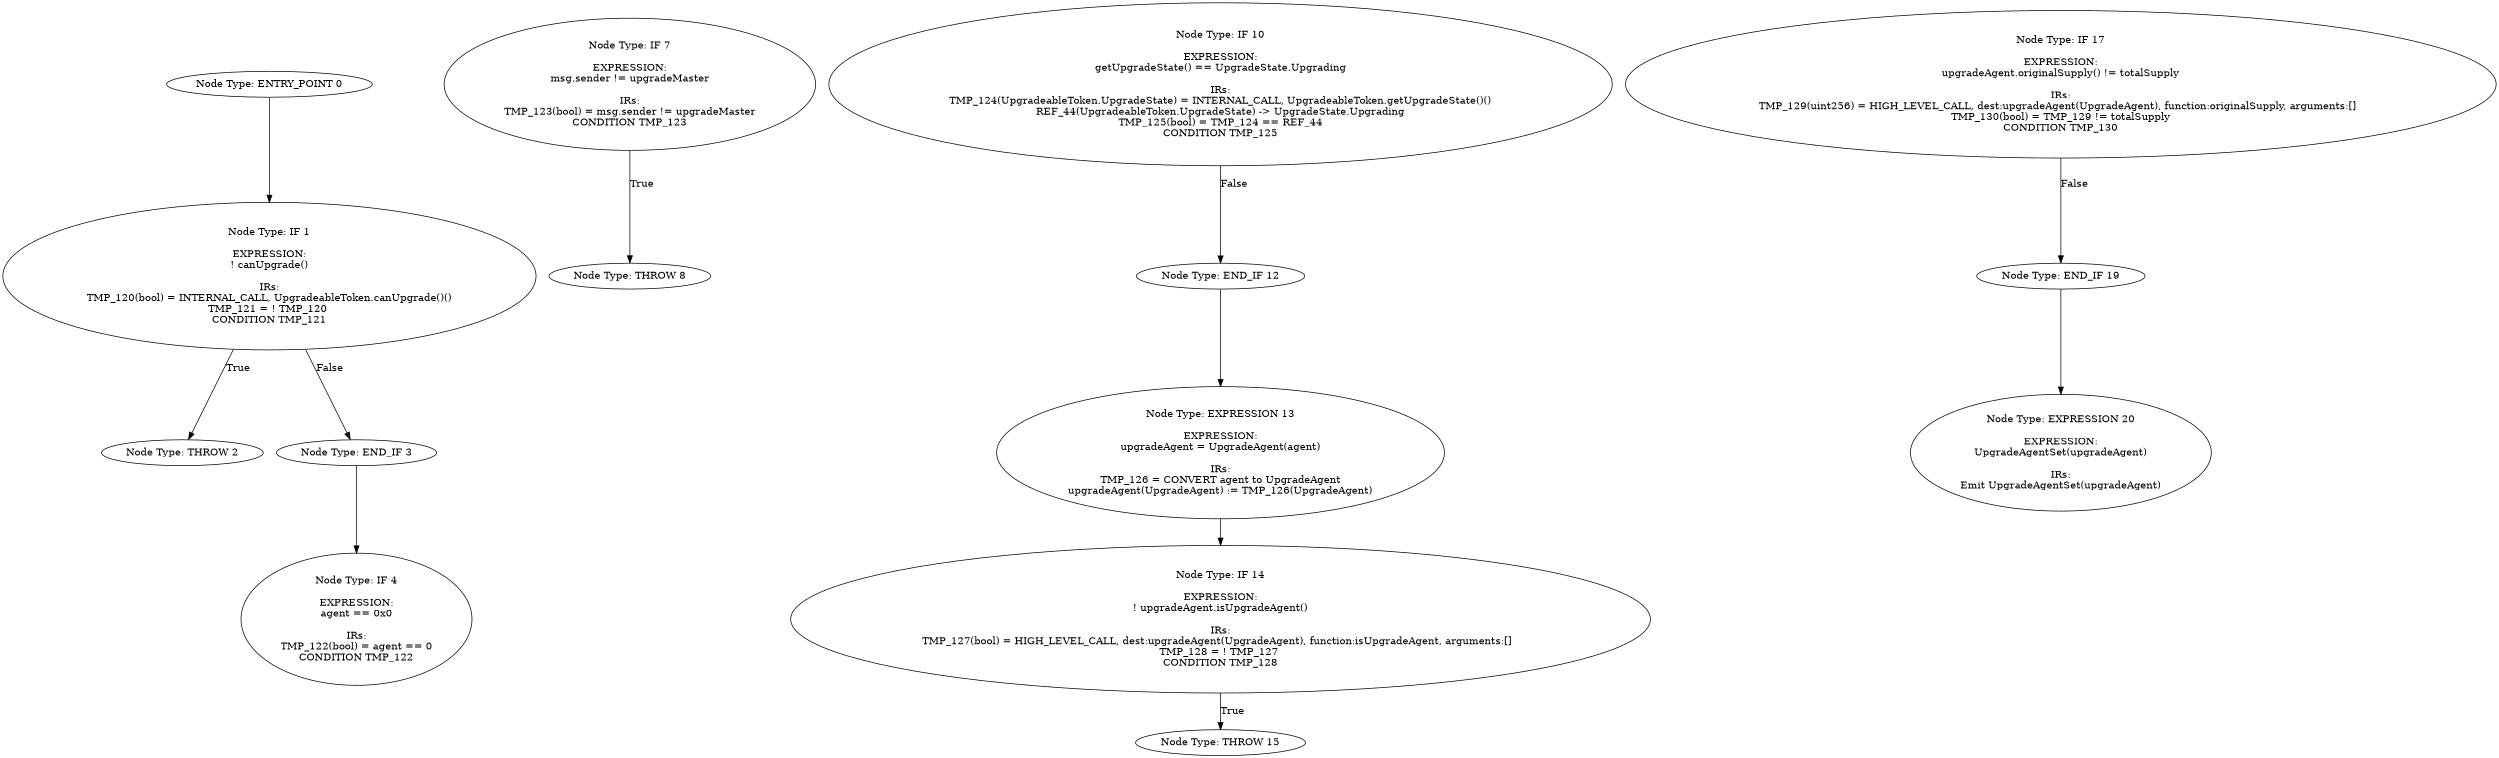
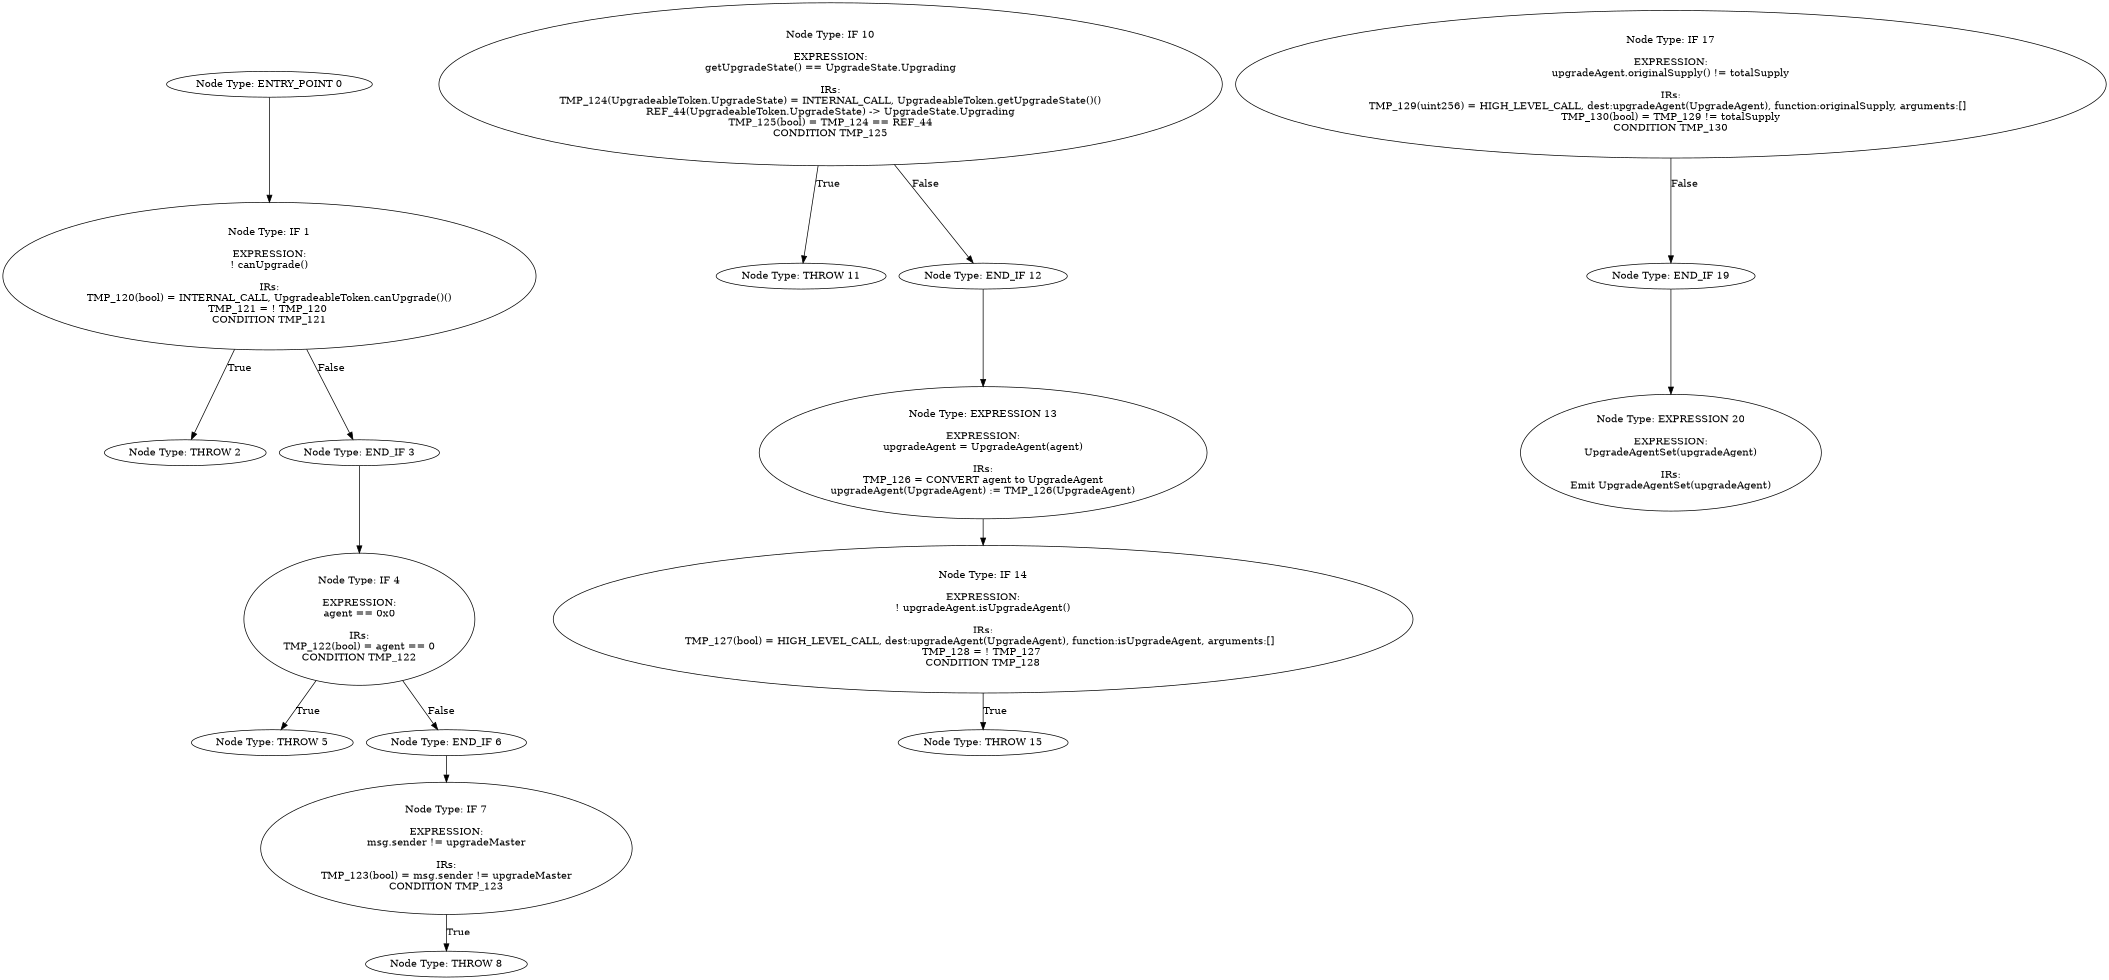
node "Node Type: THROW 11": added
node "Node Type: THROW 5": added
node "Node Type: END_IF 6": added
